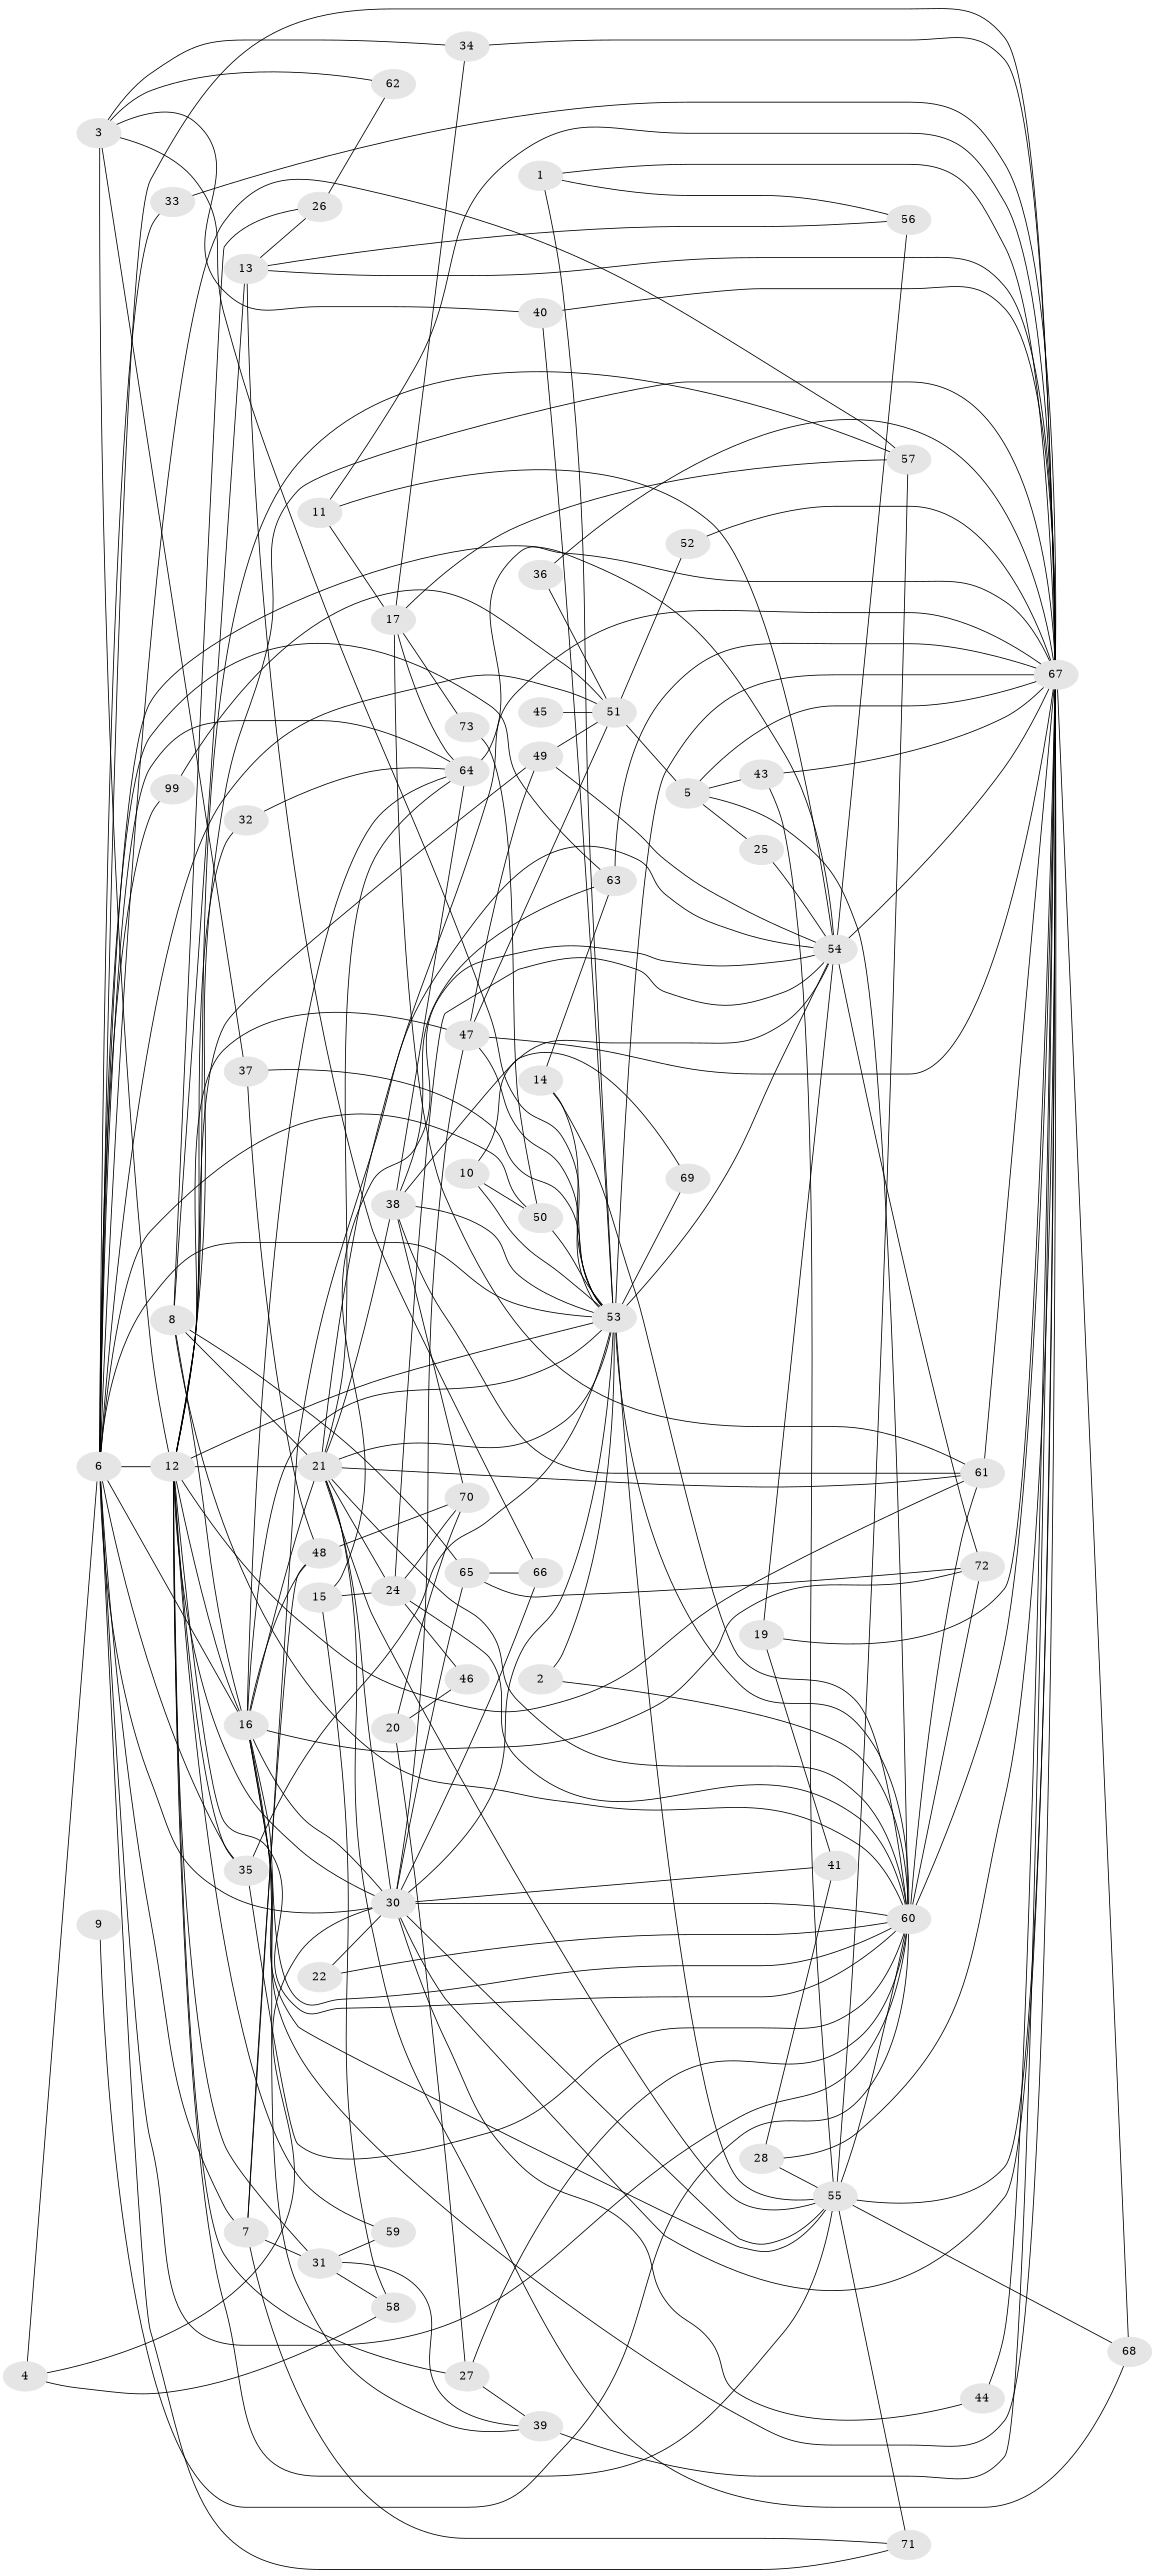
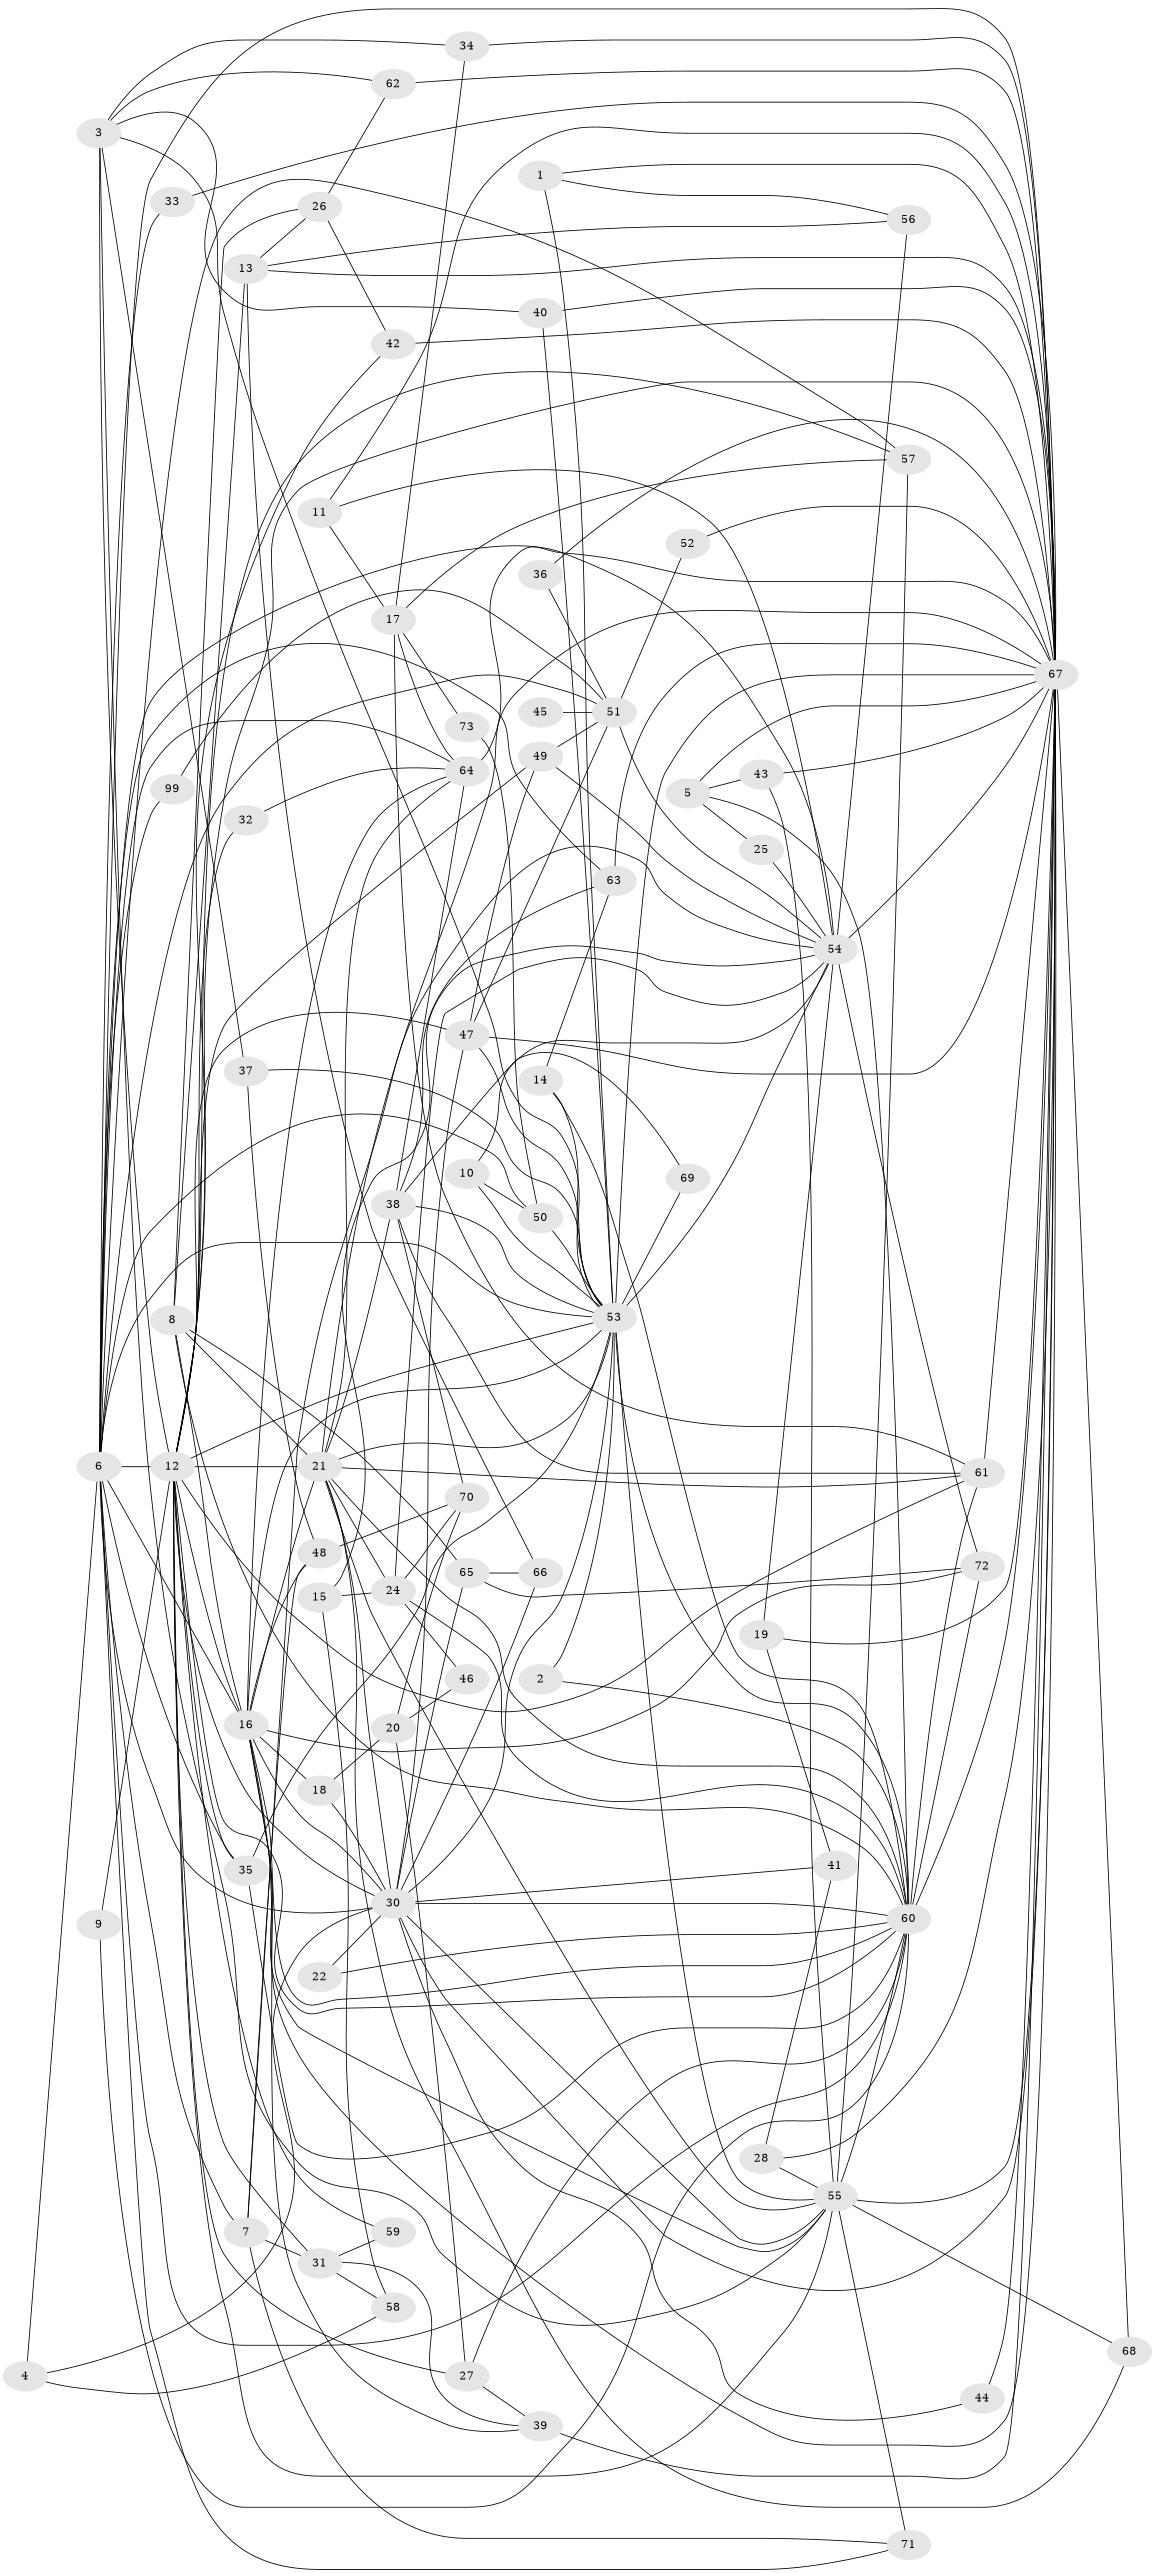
edge "62" -- "67": added
node "42": added
edge "51" -- "5": now "51" -- "54"
edge "3" -- "55": added
edge "12" -- "9": added
node "18": added
